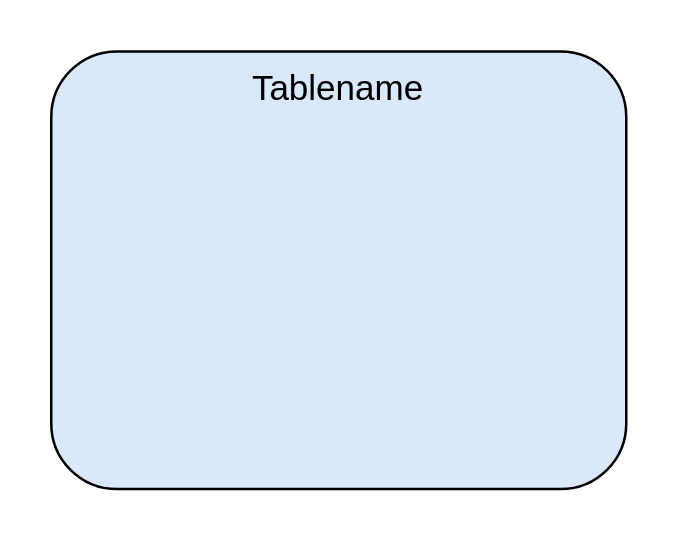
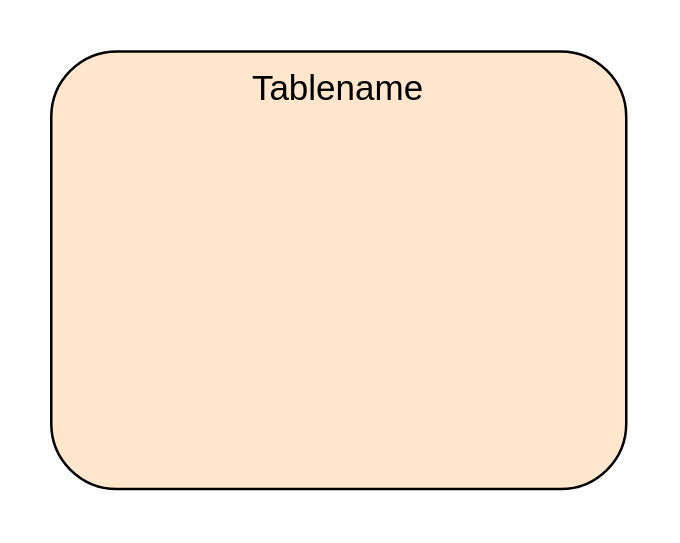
node "Tablename": fillcolor #dae8fc -> #ffe6cc
